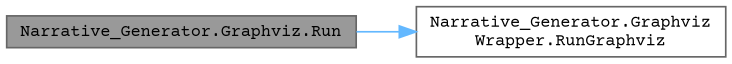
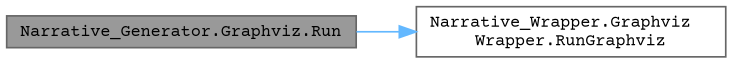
node "Narrative_Generator.Graphviz Wrapper.RunGraphviz": label "Narrative_Generator.Graphviz Wrapper.RunGraphviz" -> "Narrative_Wrapper.Graphviz Wrapper.RunGraphviz"
